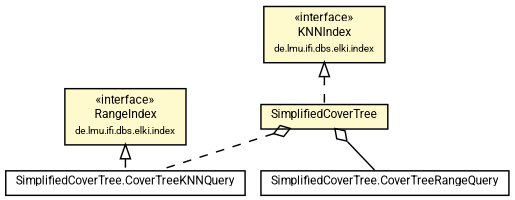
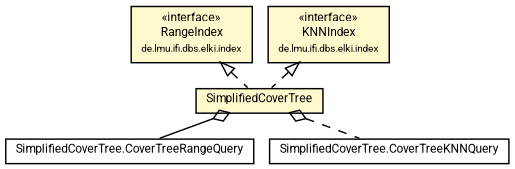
edge "SimplifiedCoverTree.CoverTreeKNNQuery" -> "RangeIndex": now "SimplifiedCoverTree" -> "RangeIndex"
